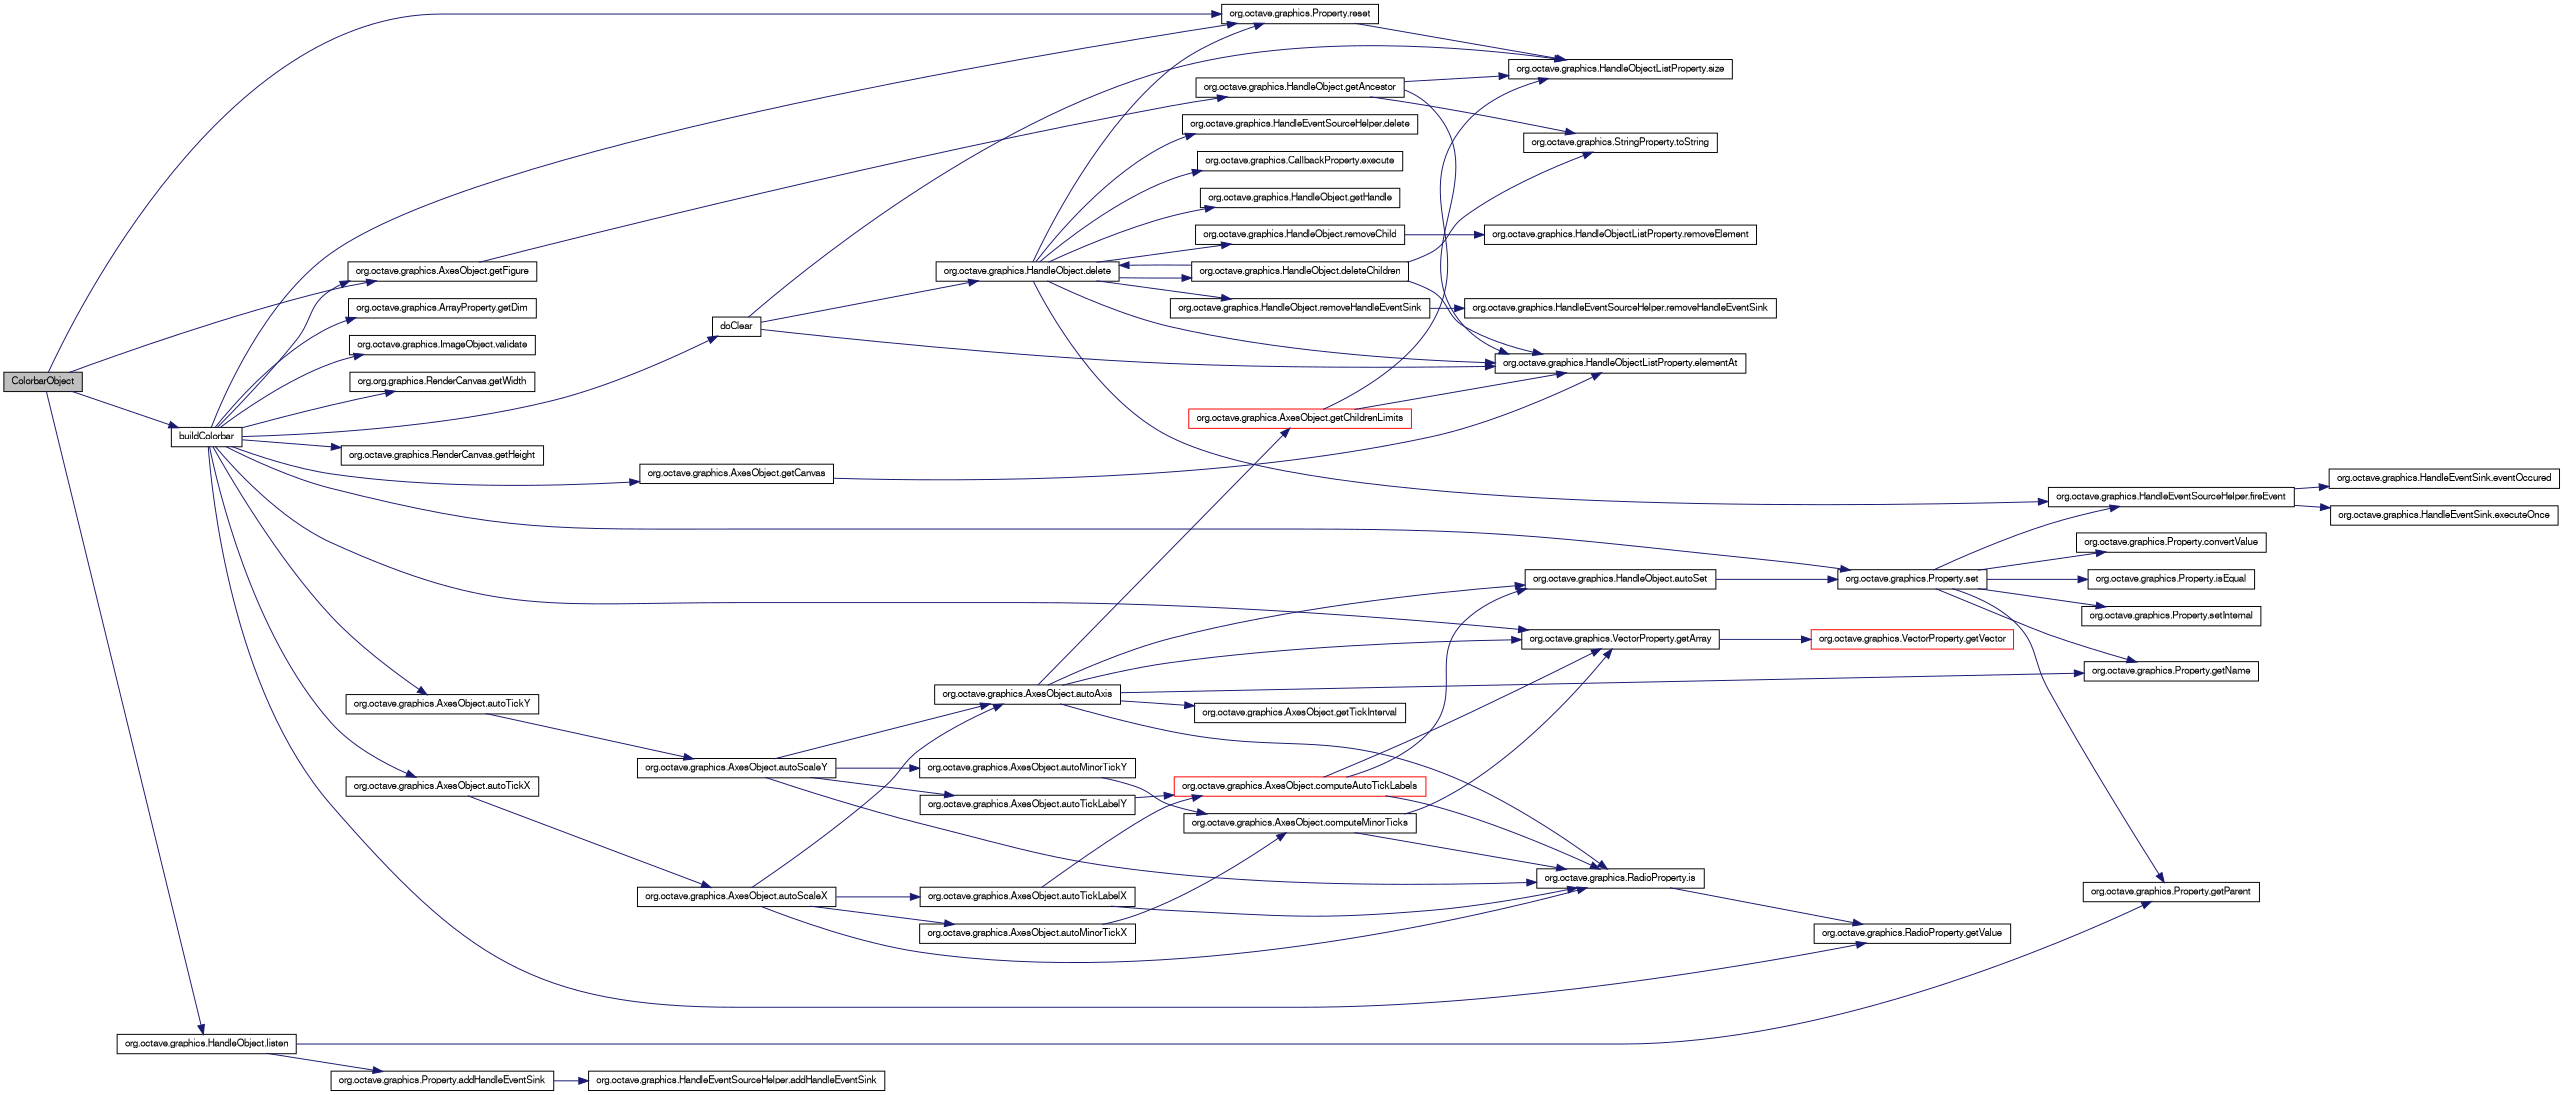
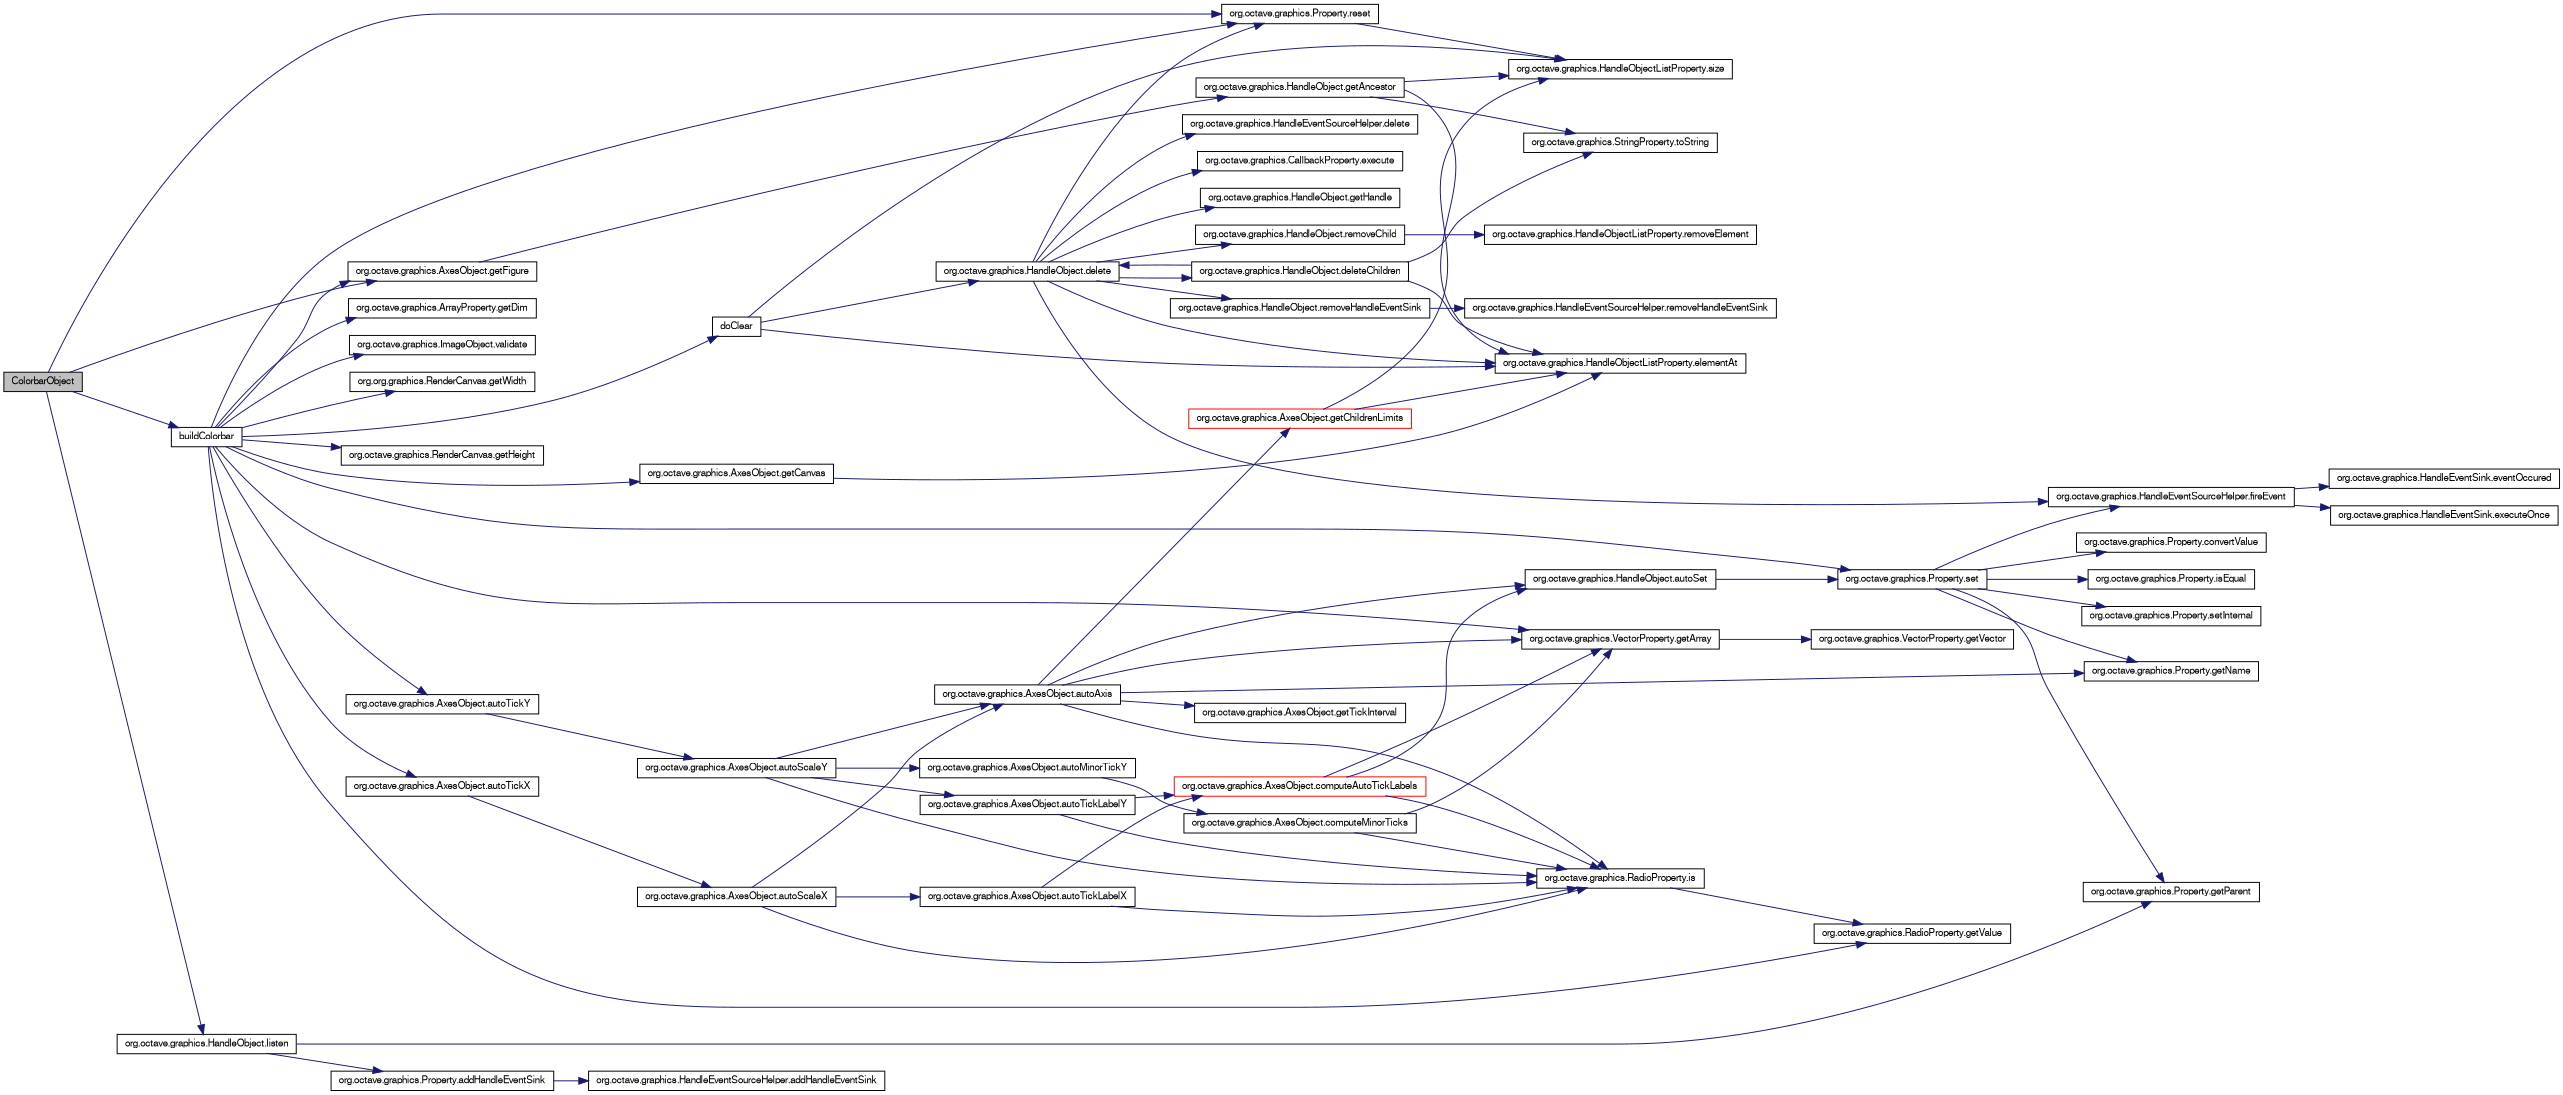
node "org.octave.graphics.VectorProperty.getVector": color red -> black
edge "org.octave.graphics.AxesObject.autoTickLabelY" -> "org.octave.graphics.RadioProperty.is": added
node "org.octave.graphics.AxesObject.autoMinorTickX": removed
